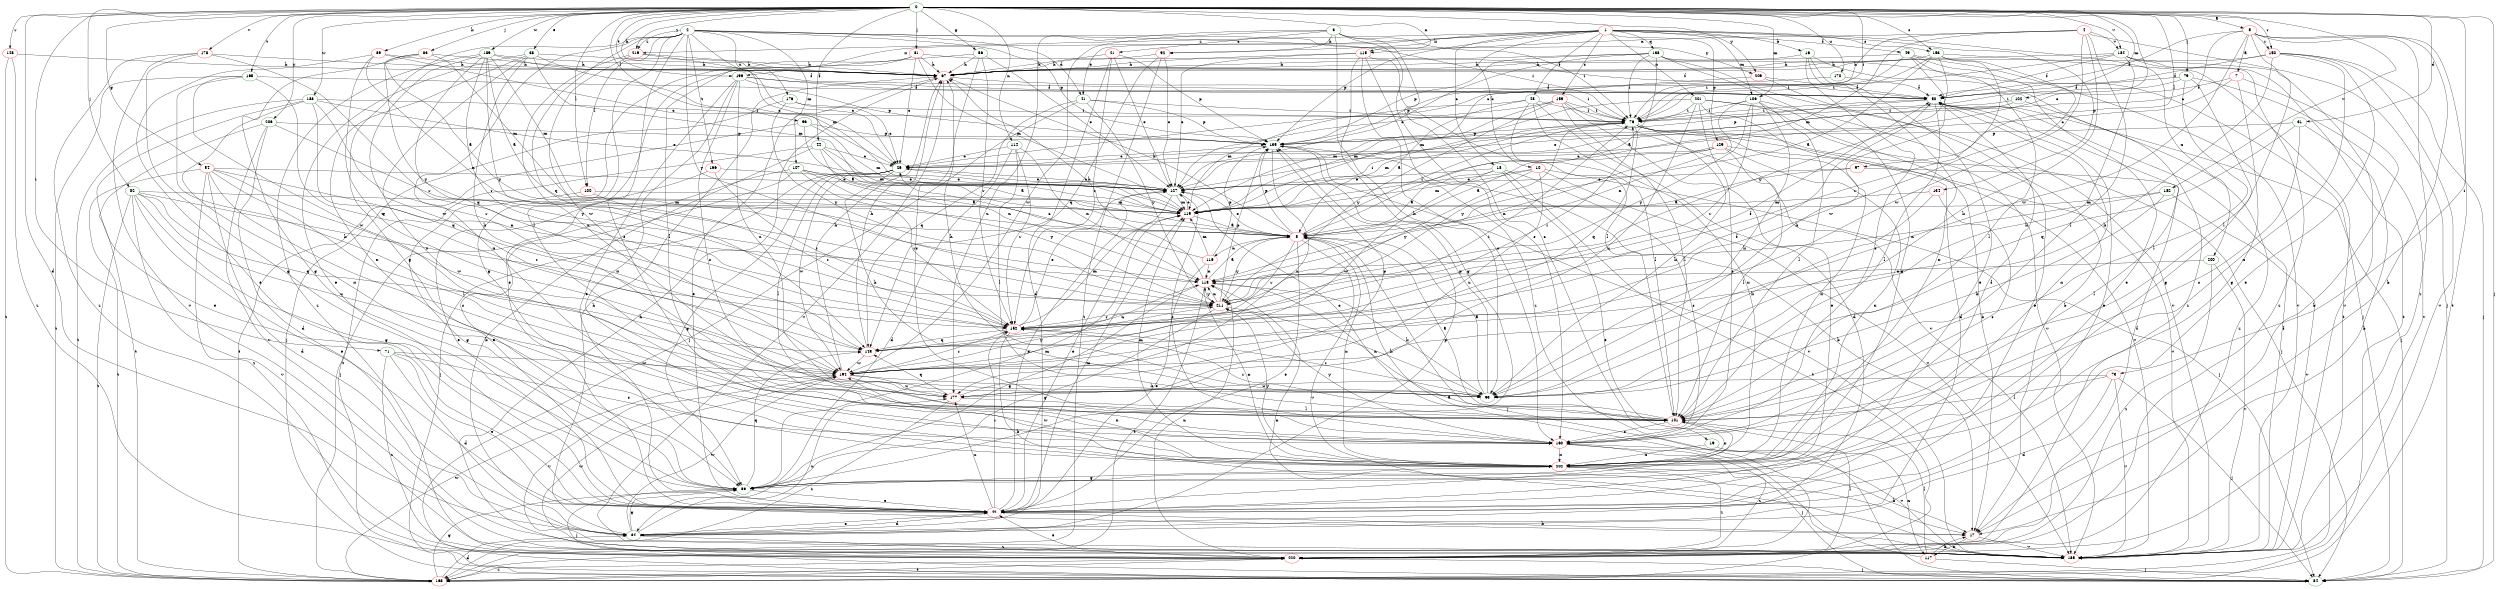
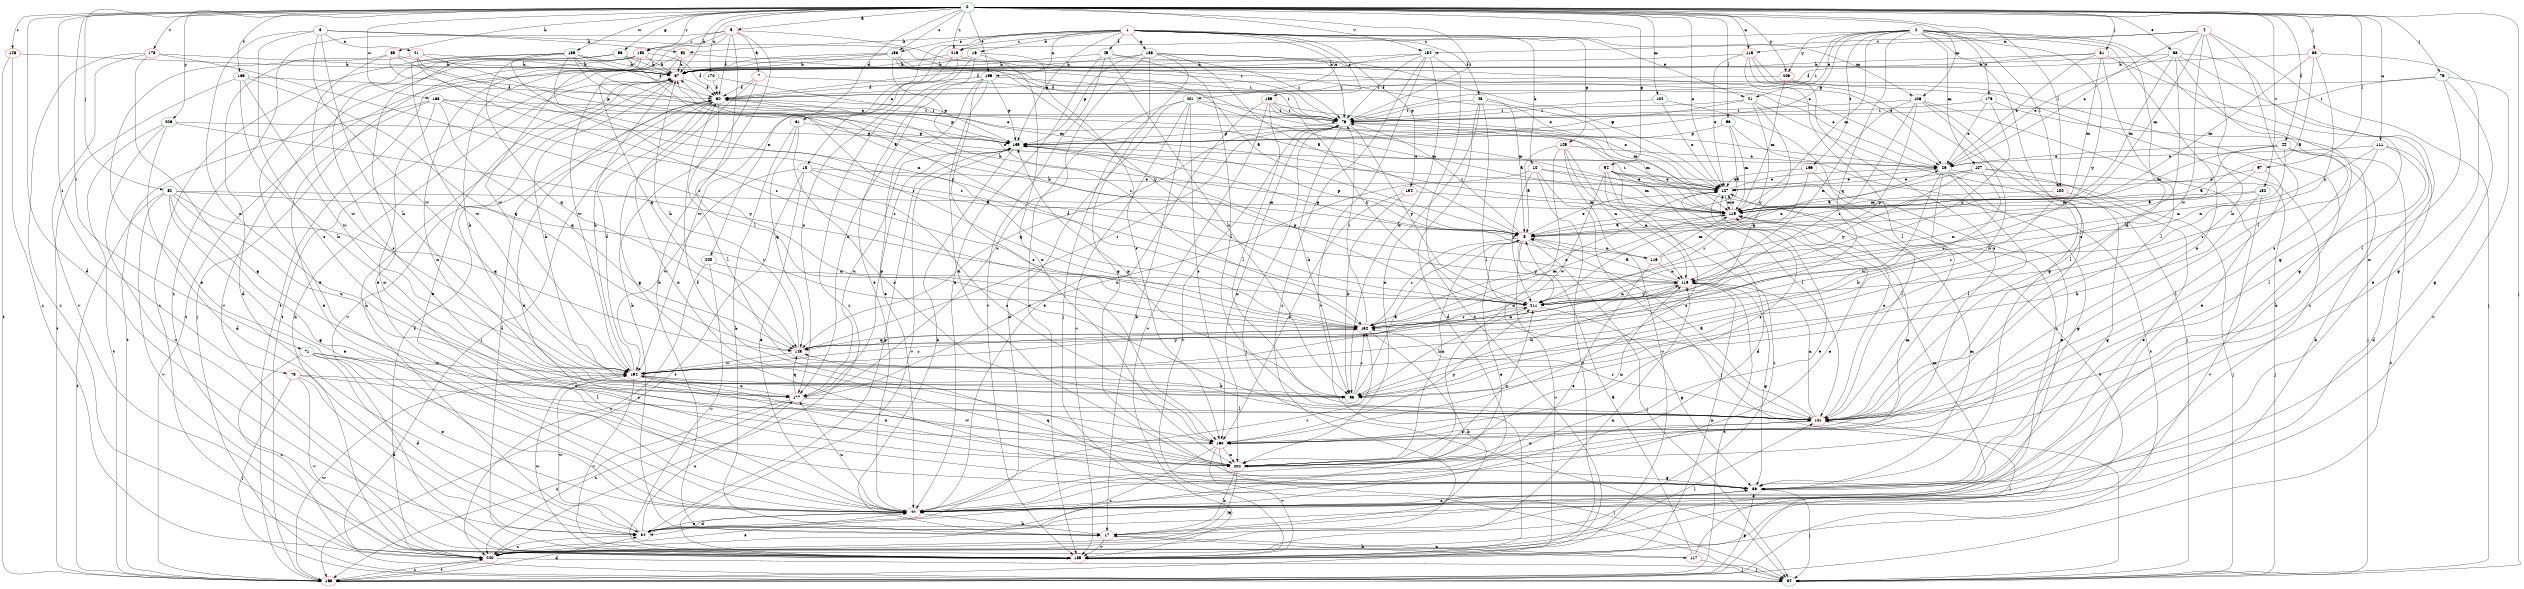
edge "2" -> "41": label "d" -> "e"
node "114": label "114" -> "111"
node "19": removed
edge "177" -> "220": added, label "z"
